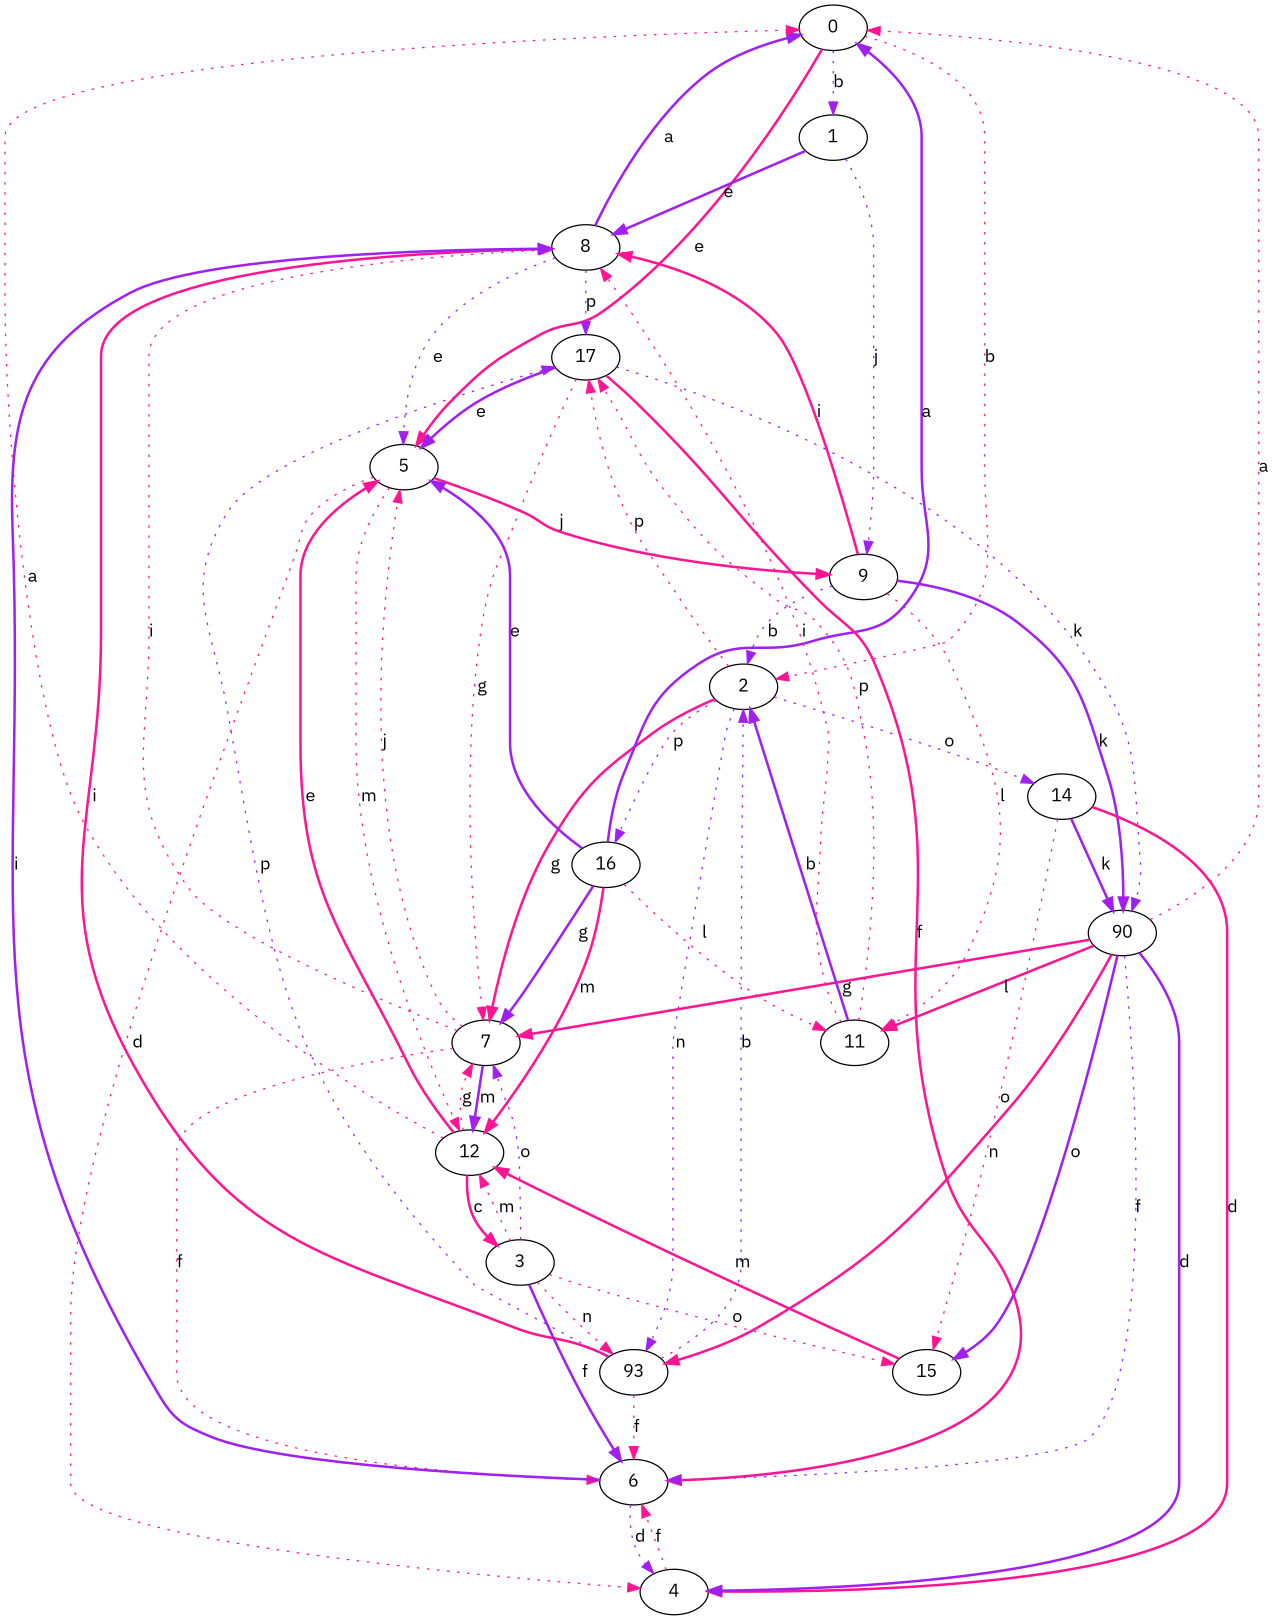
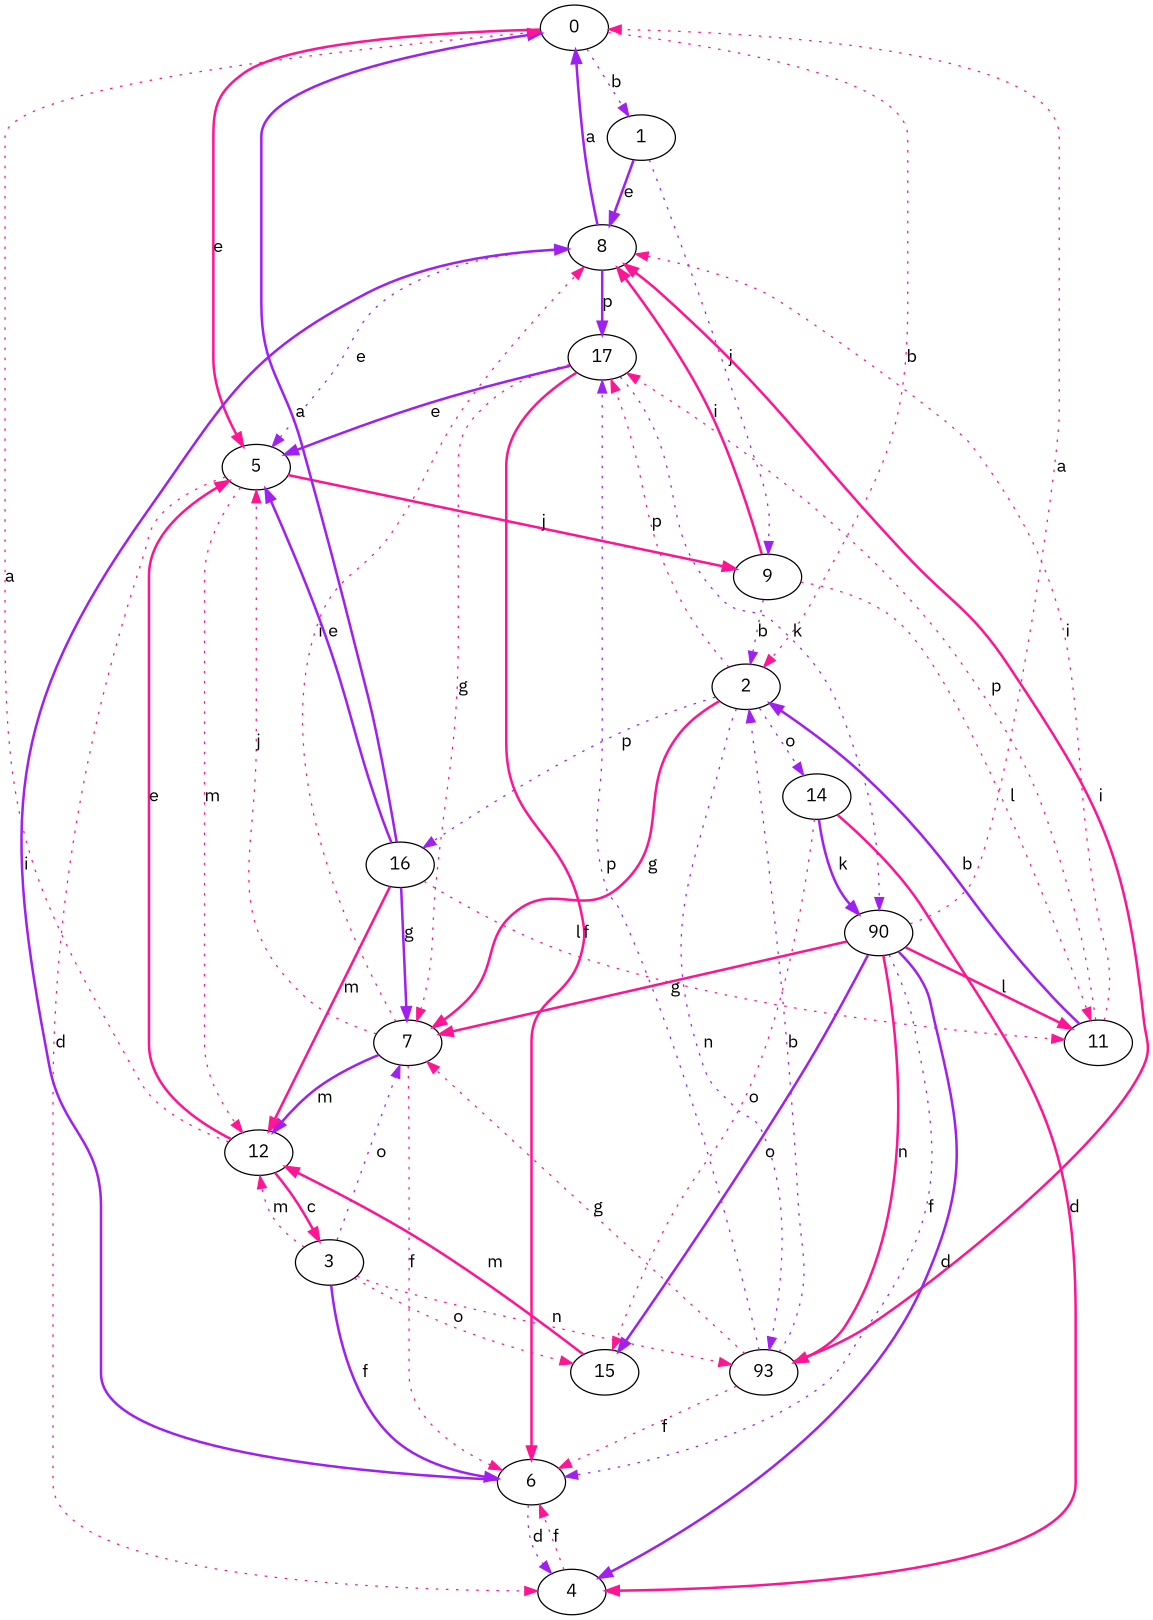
edge "8" -> "17": style dotted -> bold
edge "9" -> "90": removed, label "k"
edge "12" -> "7": now "93" -> "7"
